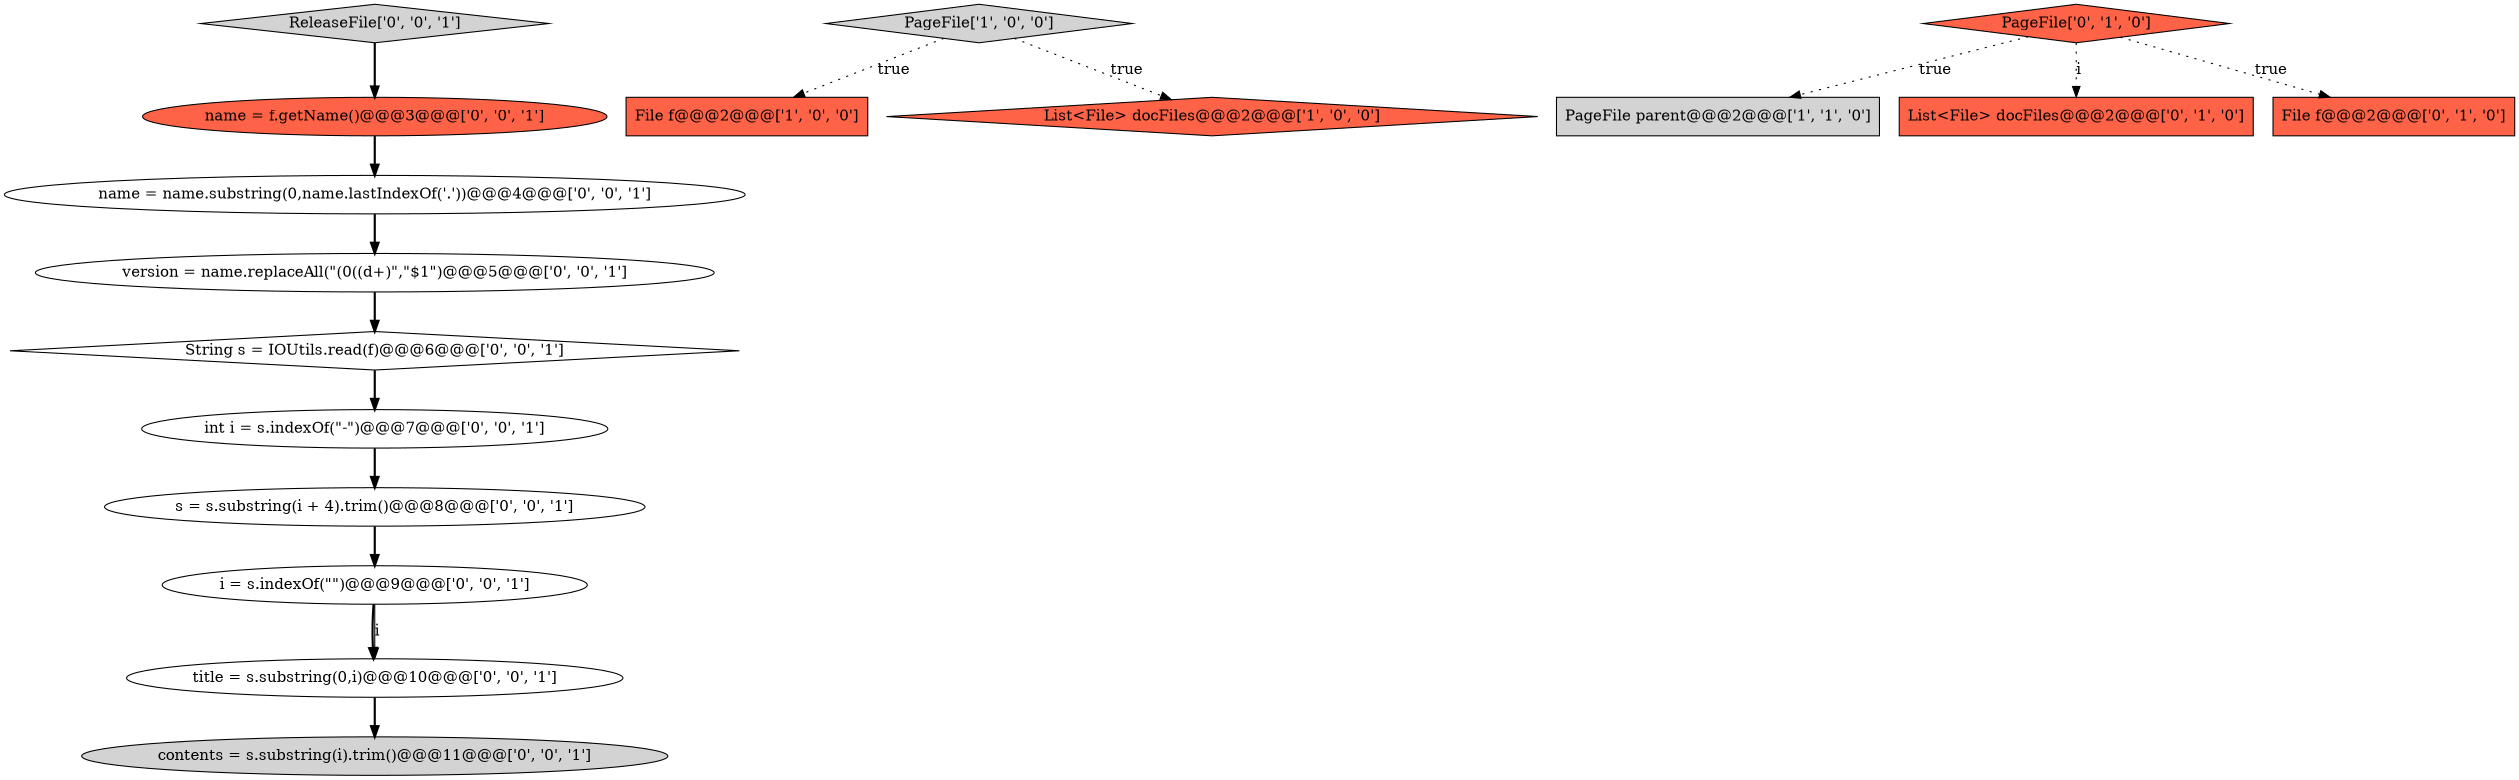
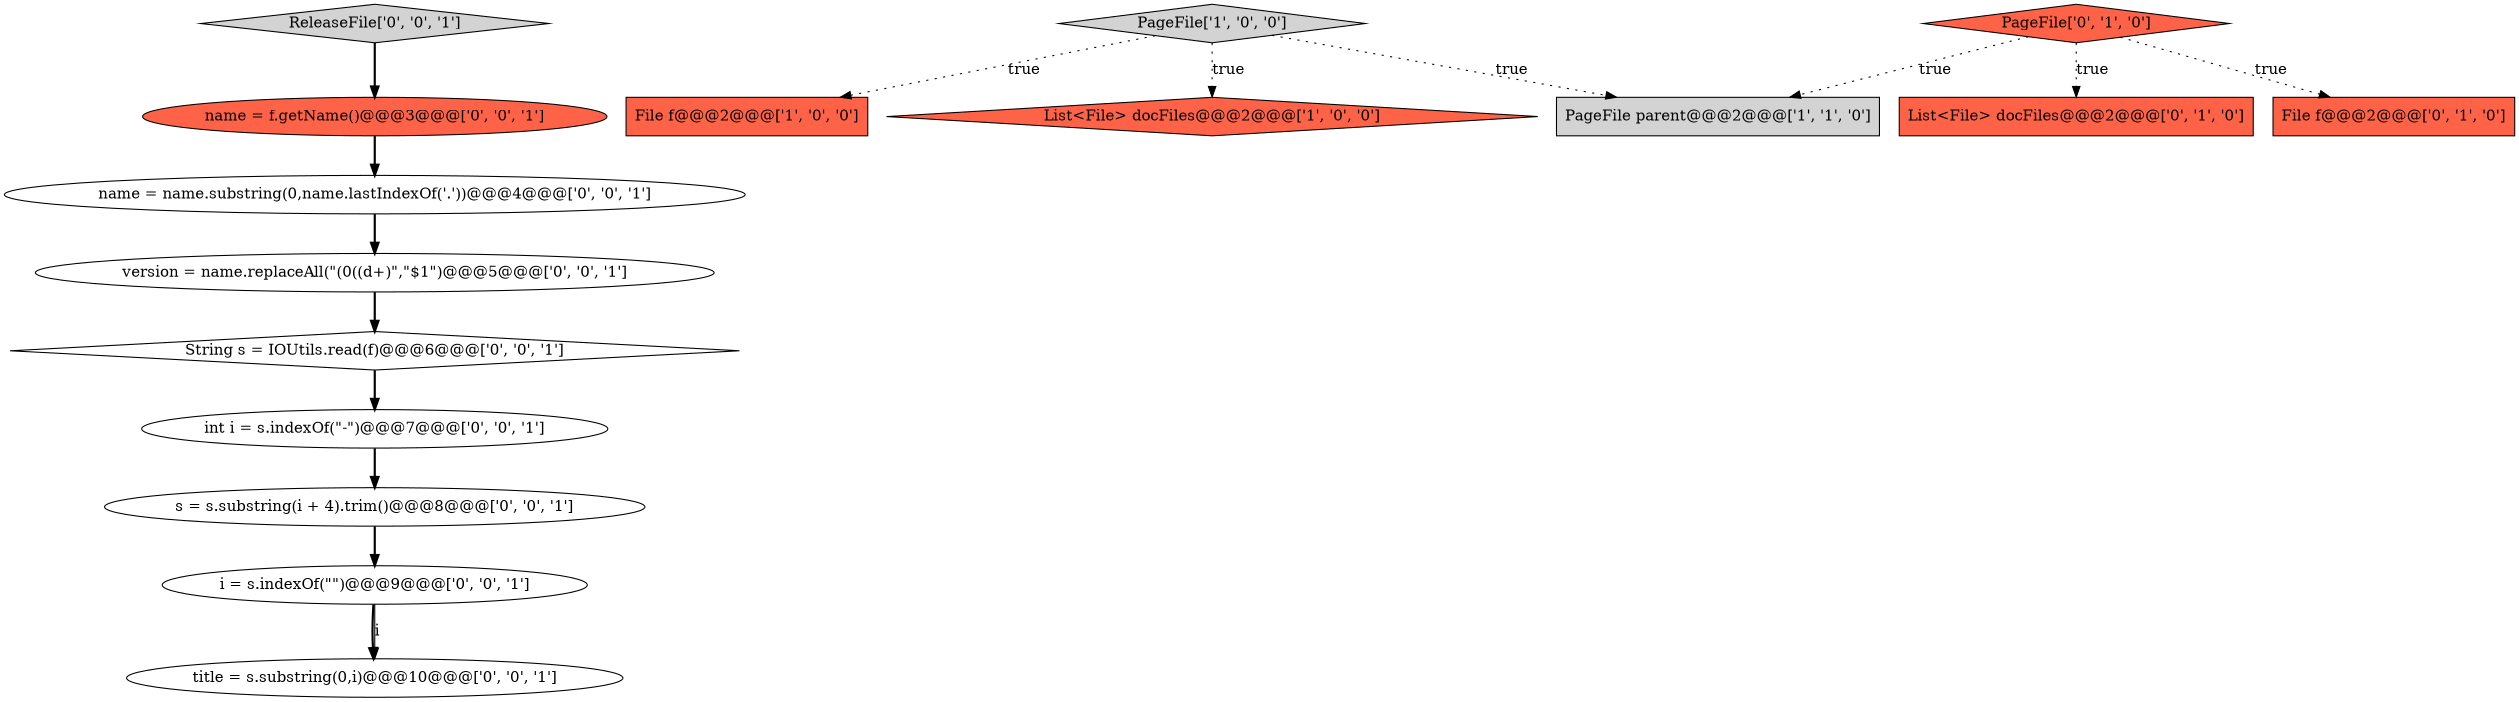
edge "PageFile['1', '0', '0']" -> "PageFile parent@@@2@@@['1', '1', '0']": added, label "true"
edge "PageFile['0', '1', '0']" -> "List<File> docFiles@@@2@@@['0', '1', '0']": label "i" -> "true"
node "contents = s.substring(i).trim()@@@11@@@['0', '0', '1']": removed
